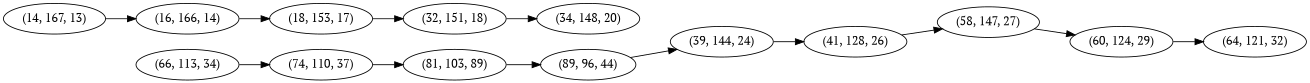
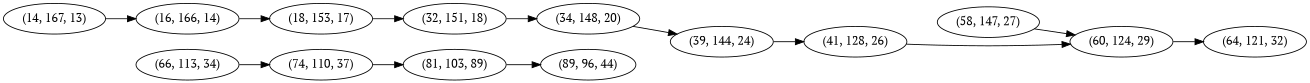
edge "(41, 128, 26)" -> "(58, 147, 27)": now "(41, 128, 26)" -> "(60, 124, 29)"
edge "(89, 96, 44)" -> "(39, 144, 24)": now "(34, 148, 20)" -> "(39, 144, 24)"
